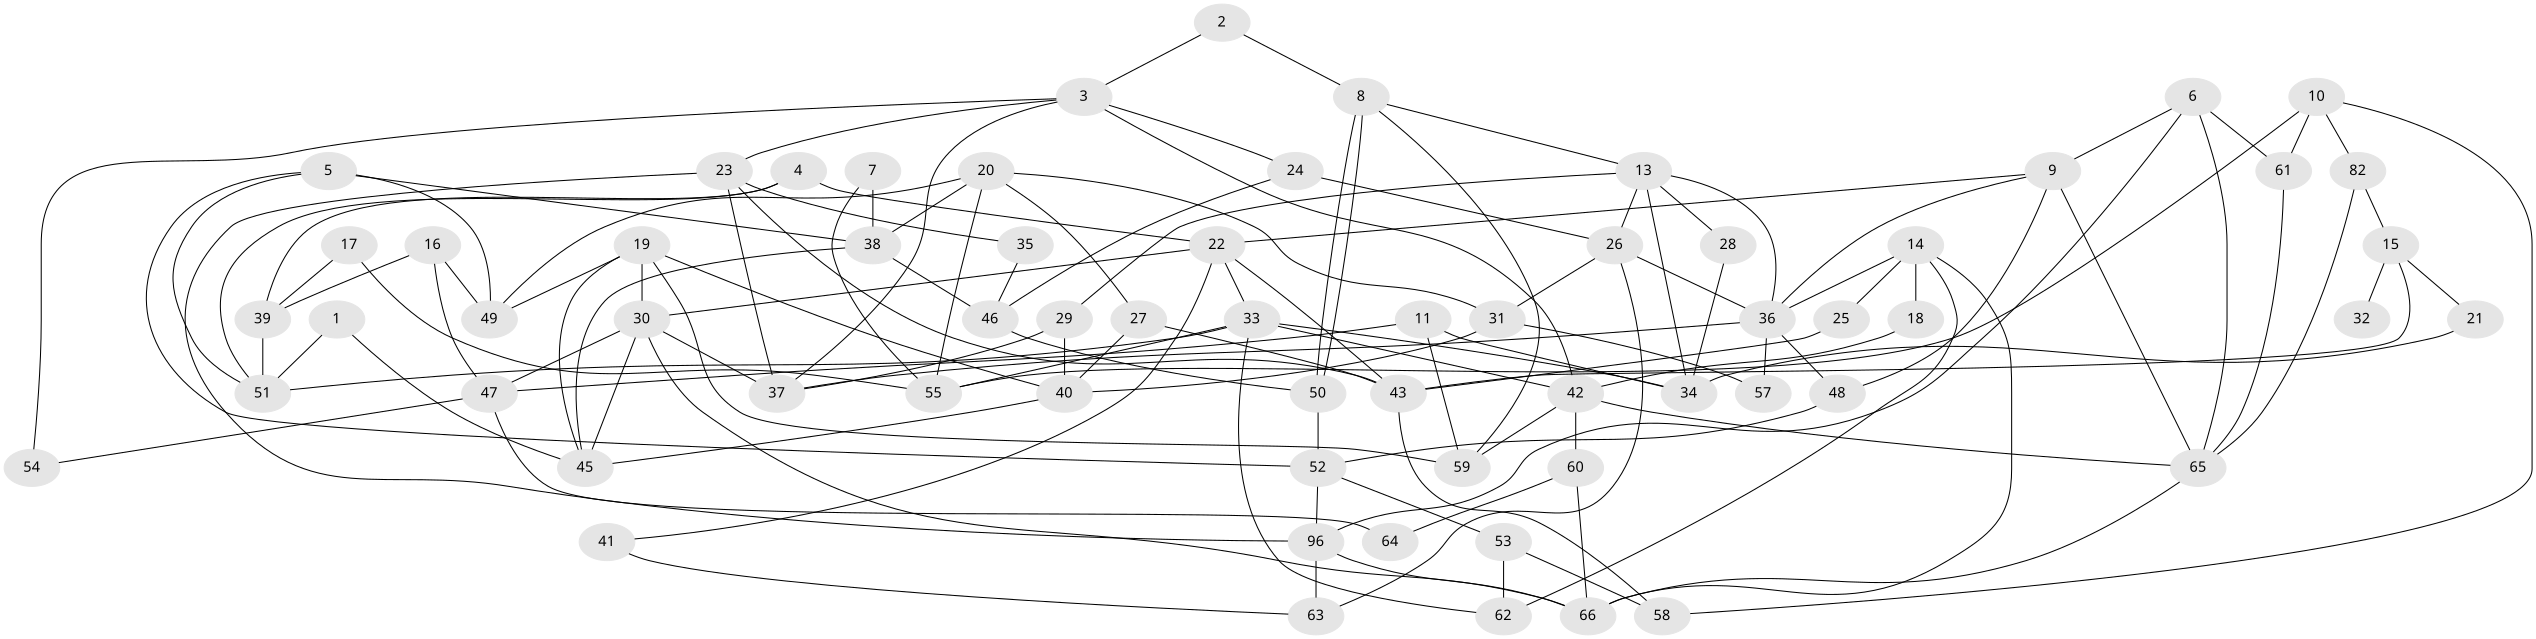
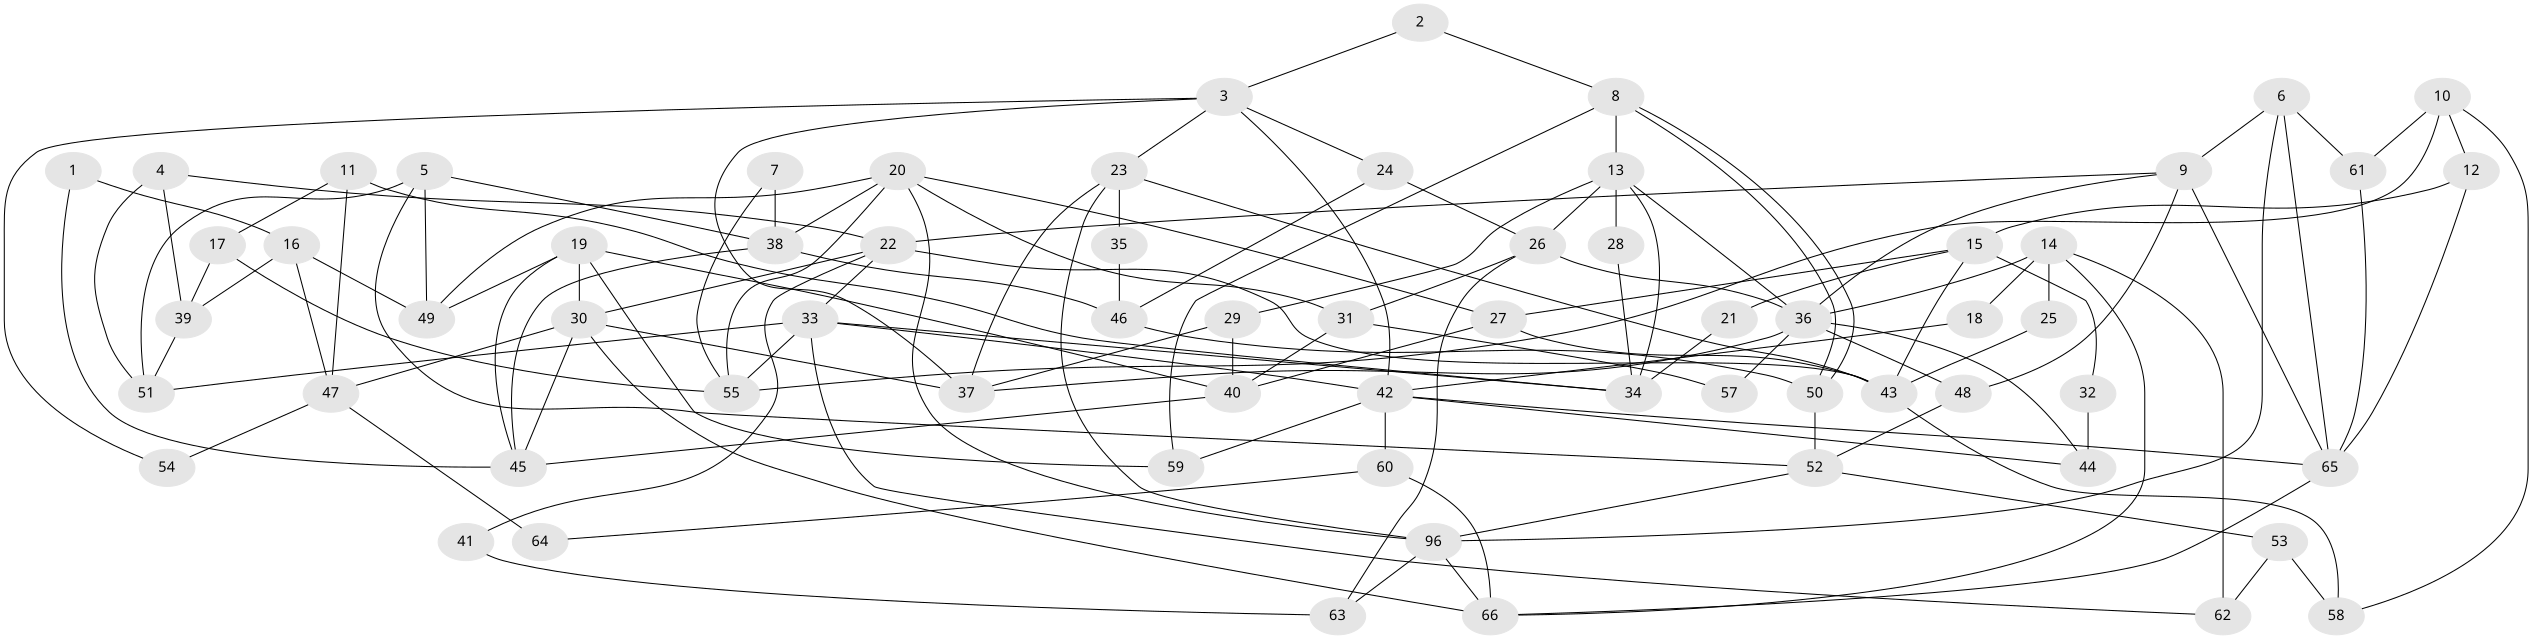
node "82": label "82" -> "12"
edge "15" -- "27": added
edge "1" -- "51": now "1" -- "16"
edge "11" -- "59": now "11" -- "17"
node "44": added
edge "20" -- "96": added
